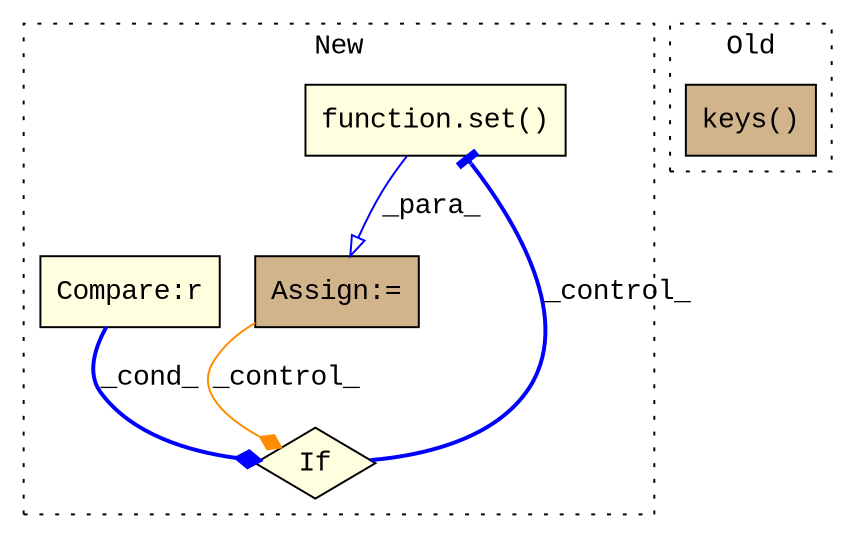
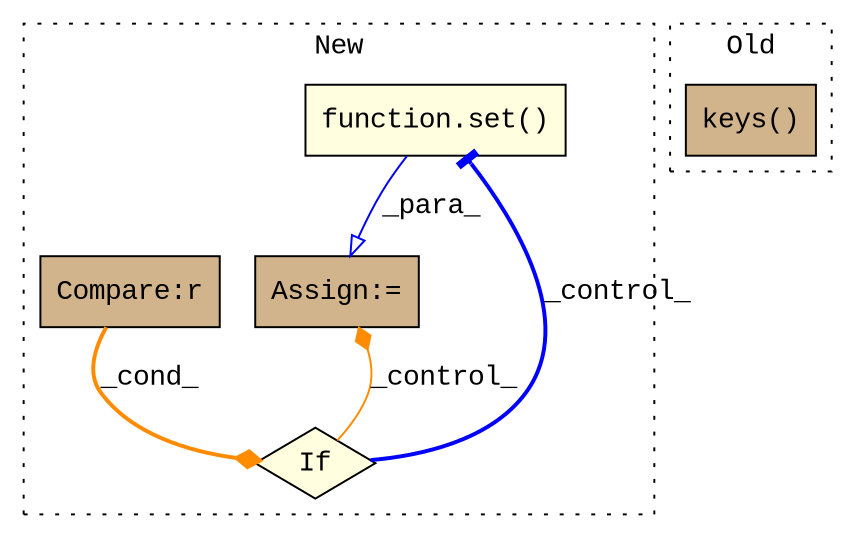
node "Compare:r": fillcolor lightyellow -> tan
edge "Assign:=" -> "If": reversed
edge "Compare:r" -> "If": color blue -> darkorange
